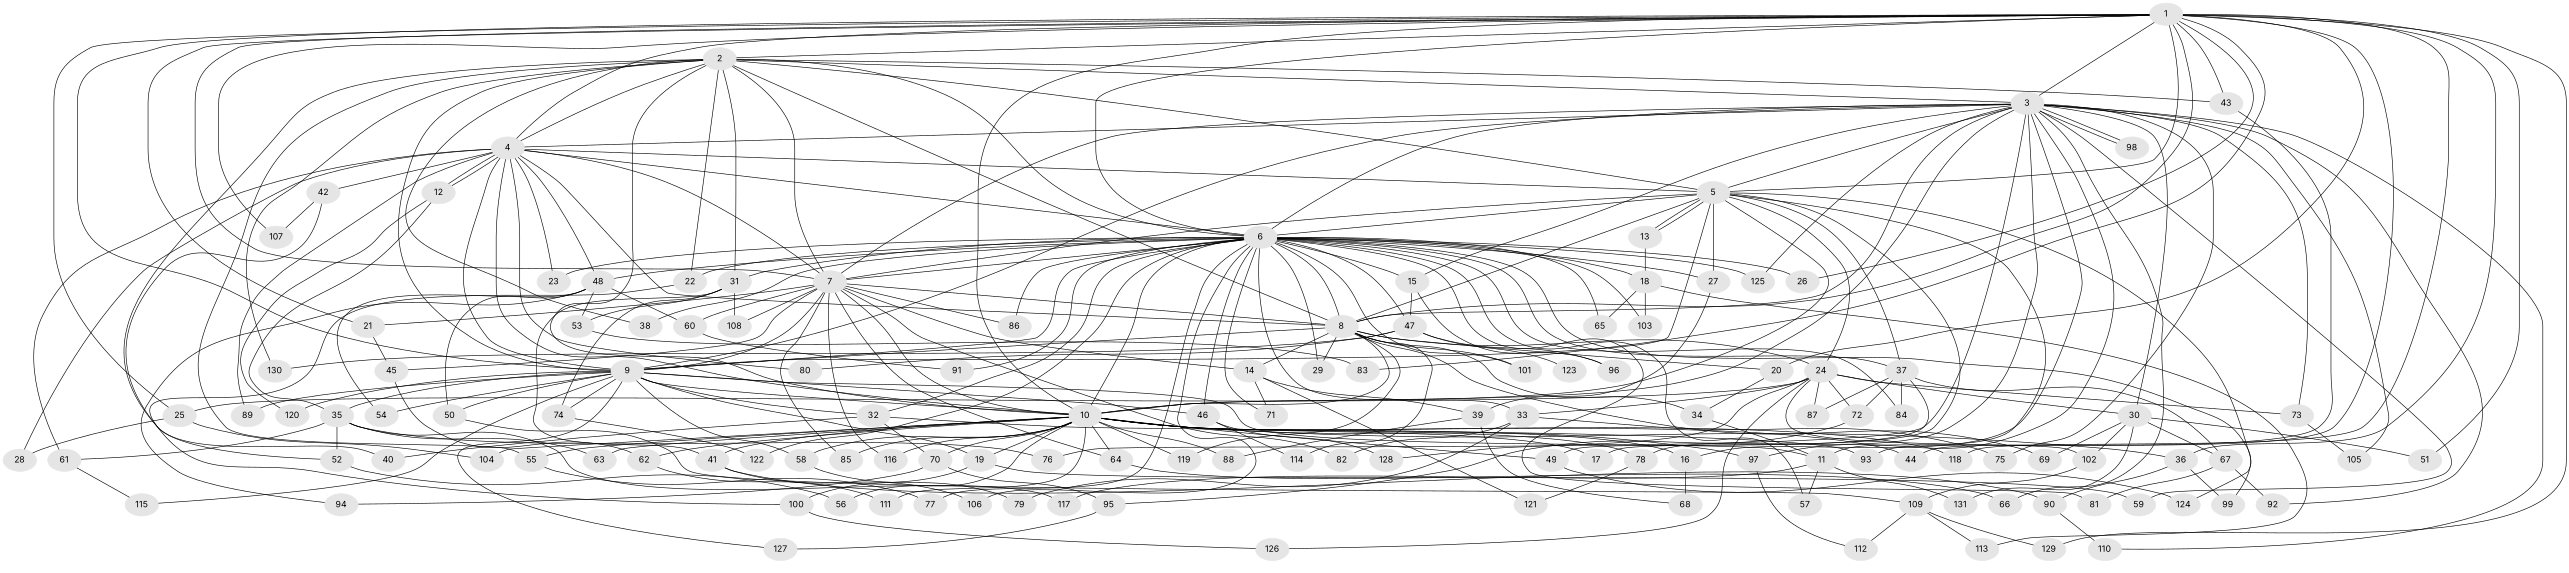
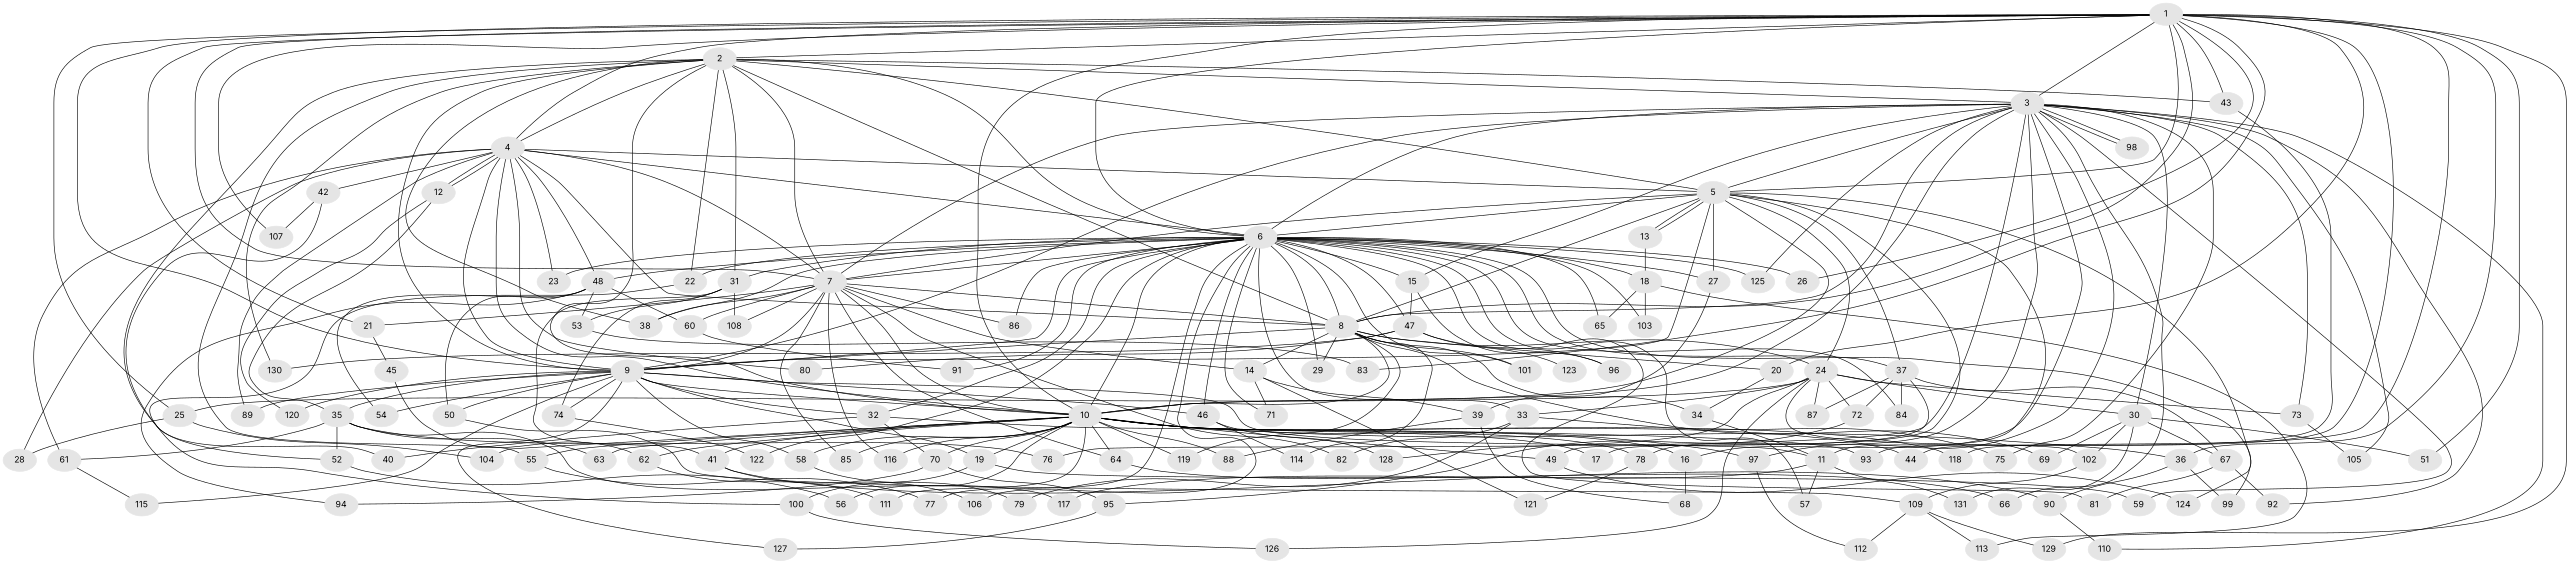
edge "3" -- "4": removed
edge "7" -- "45": now "7" -- "38"
